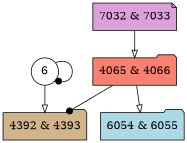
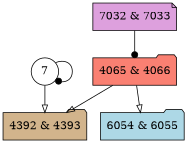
edge "7032 & 7033" -> "4065 & 4066": arrowhead onormal -> dot
node "6": label "6" -> "7"
edge "4065 & 4066" -> "4392 & 4393": arrowhead dot -> onormal
